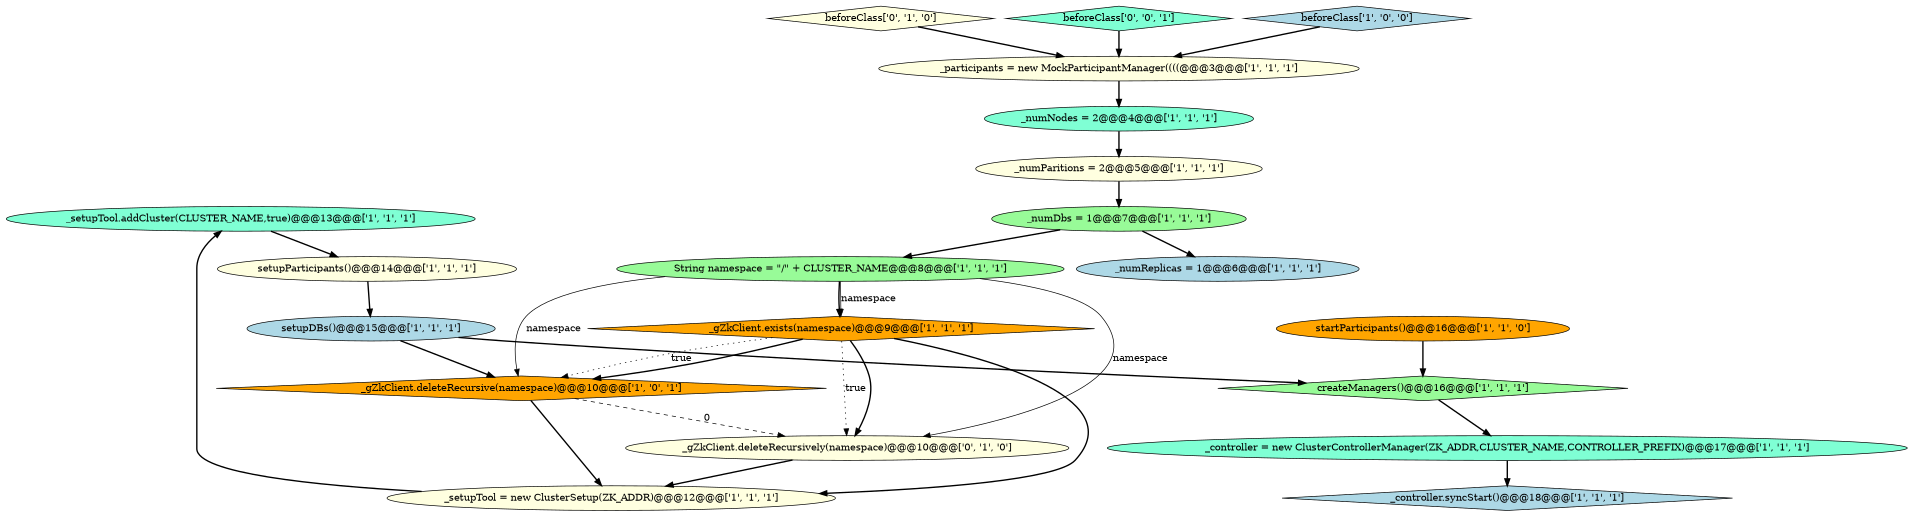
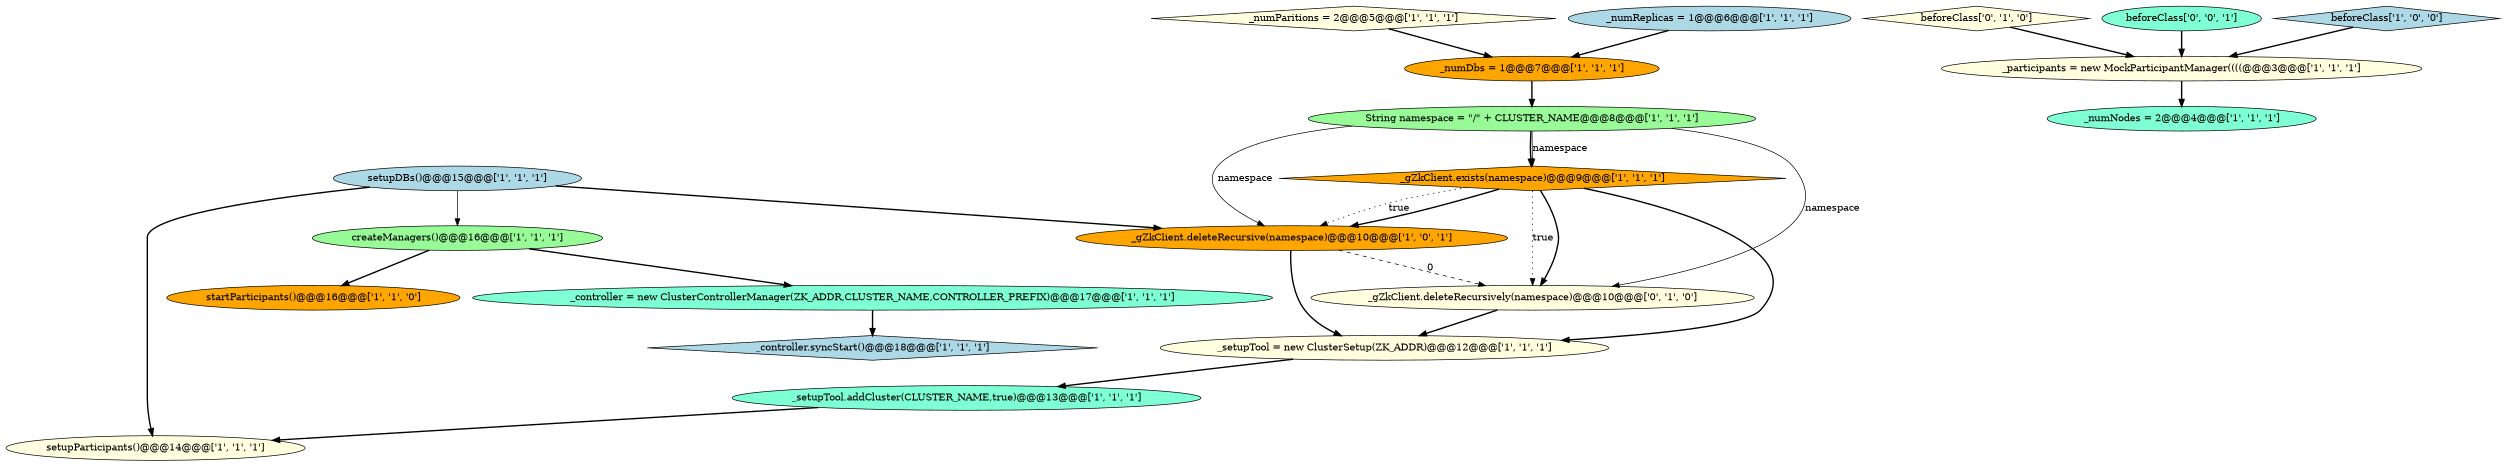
node "beforeClass['0', '0', '1']": shape diamond -> ellipse
edge "_numNodes = 2@@@4@@@['1', '1', '1']" -> "_numParitions = 2@@@5@@@['1', '1', '1']": removed
node "_numParitions = 2@@@5@@@['1', '1', '1']": shape ellipse -> diamond
node "_numDbs = 1@@@7@@@['1', '1', '1']": fillcolor palegreen -> orange
edge "_numDbs = 1@@@7@@@['1', '1', '1']" -> "_numReplicas = 1@@@6@@@['1', '1', '1']": reversed
edge "setupParticipants()@@@14@@@['1', '1', '1']" -> "setupDBs()@@@15@@@['1', '1', '1']": reversed
edge "startParticipants()@@@16@@@['1', '1', '0']" -> "createManagers()@@@16@@@['1', '1', '1']": reversed
edge "setupDBs()@@@15@@@['1', '1', '1']" -> "createManagers()@@@16@@@['1', '1', '1']": style bold -> solid
node "_gZkClient.deleteRecursive(namespace)@@@10@@@['1', '0', '1']": shape diamond -> ellipse
node "createManagers()@@@16@@@['1', '1', '1']": shape diamond -> ellipse
